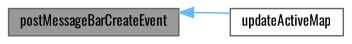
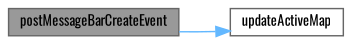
edge "updateActiveMap" -> "postMessageBarCreateEvent": reversed
